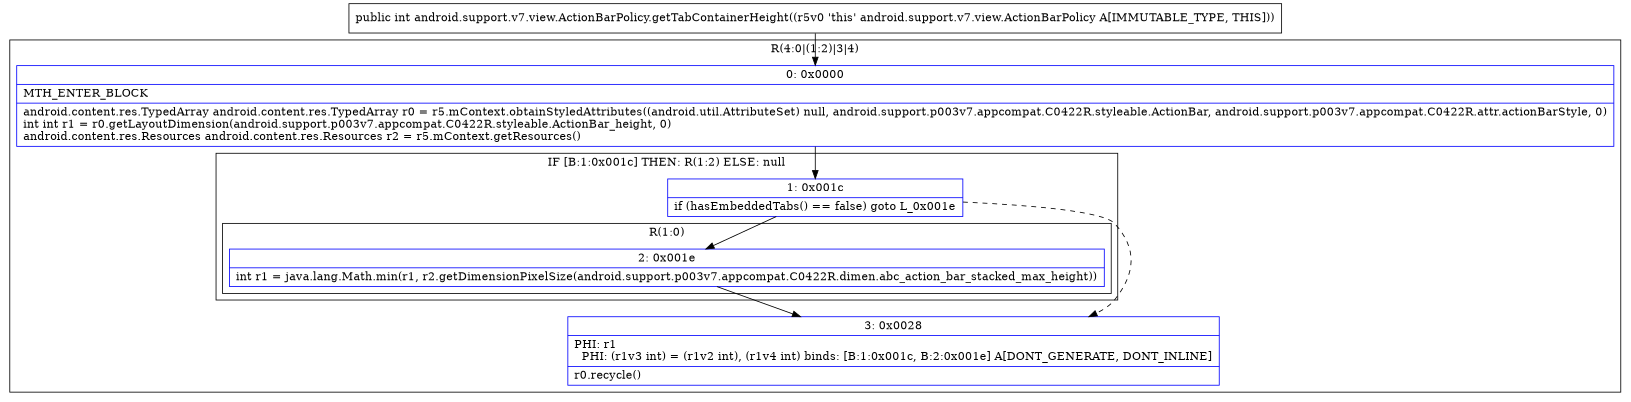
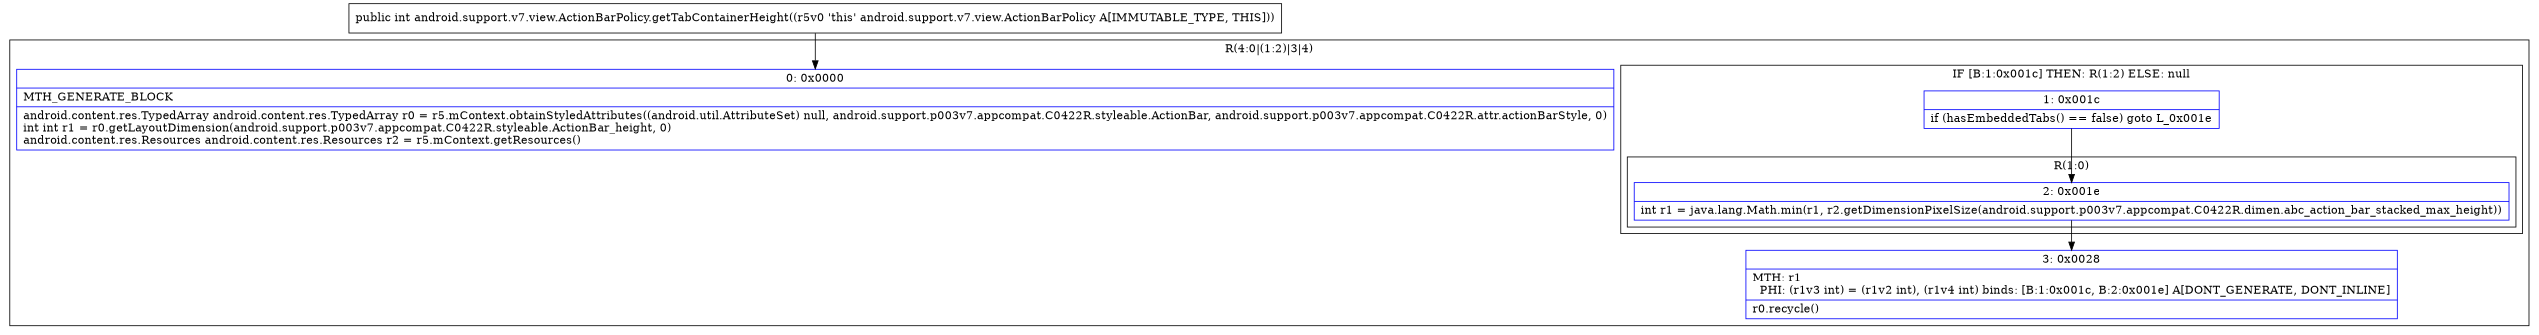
node "0: 0x0000": text "MTH_ENTER_BLOCK" -> "MTH_GENERATE_BLOCK"
edge "0: 0x0000" -> "1: 0x001c": removed
edge "1: 0x001c" -> "3: 0x0028": removed
node "3: 0x0028": text "PHI: r1" -> "MTH: r1"
